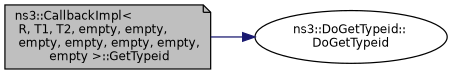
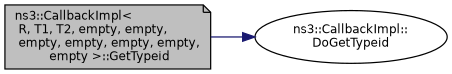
node "ns3::DoGetTypeid:: DoGetTypeid": label "ns3::DoGetTypeid:: DoGetTypeid" -> "ns3::CallbackImpl:: DoGetTypeid"
